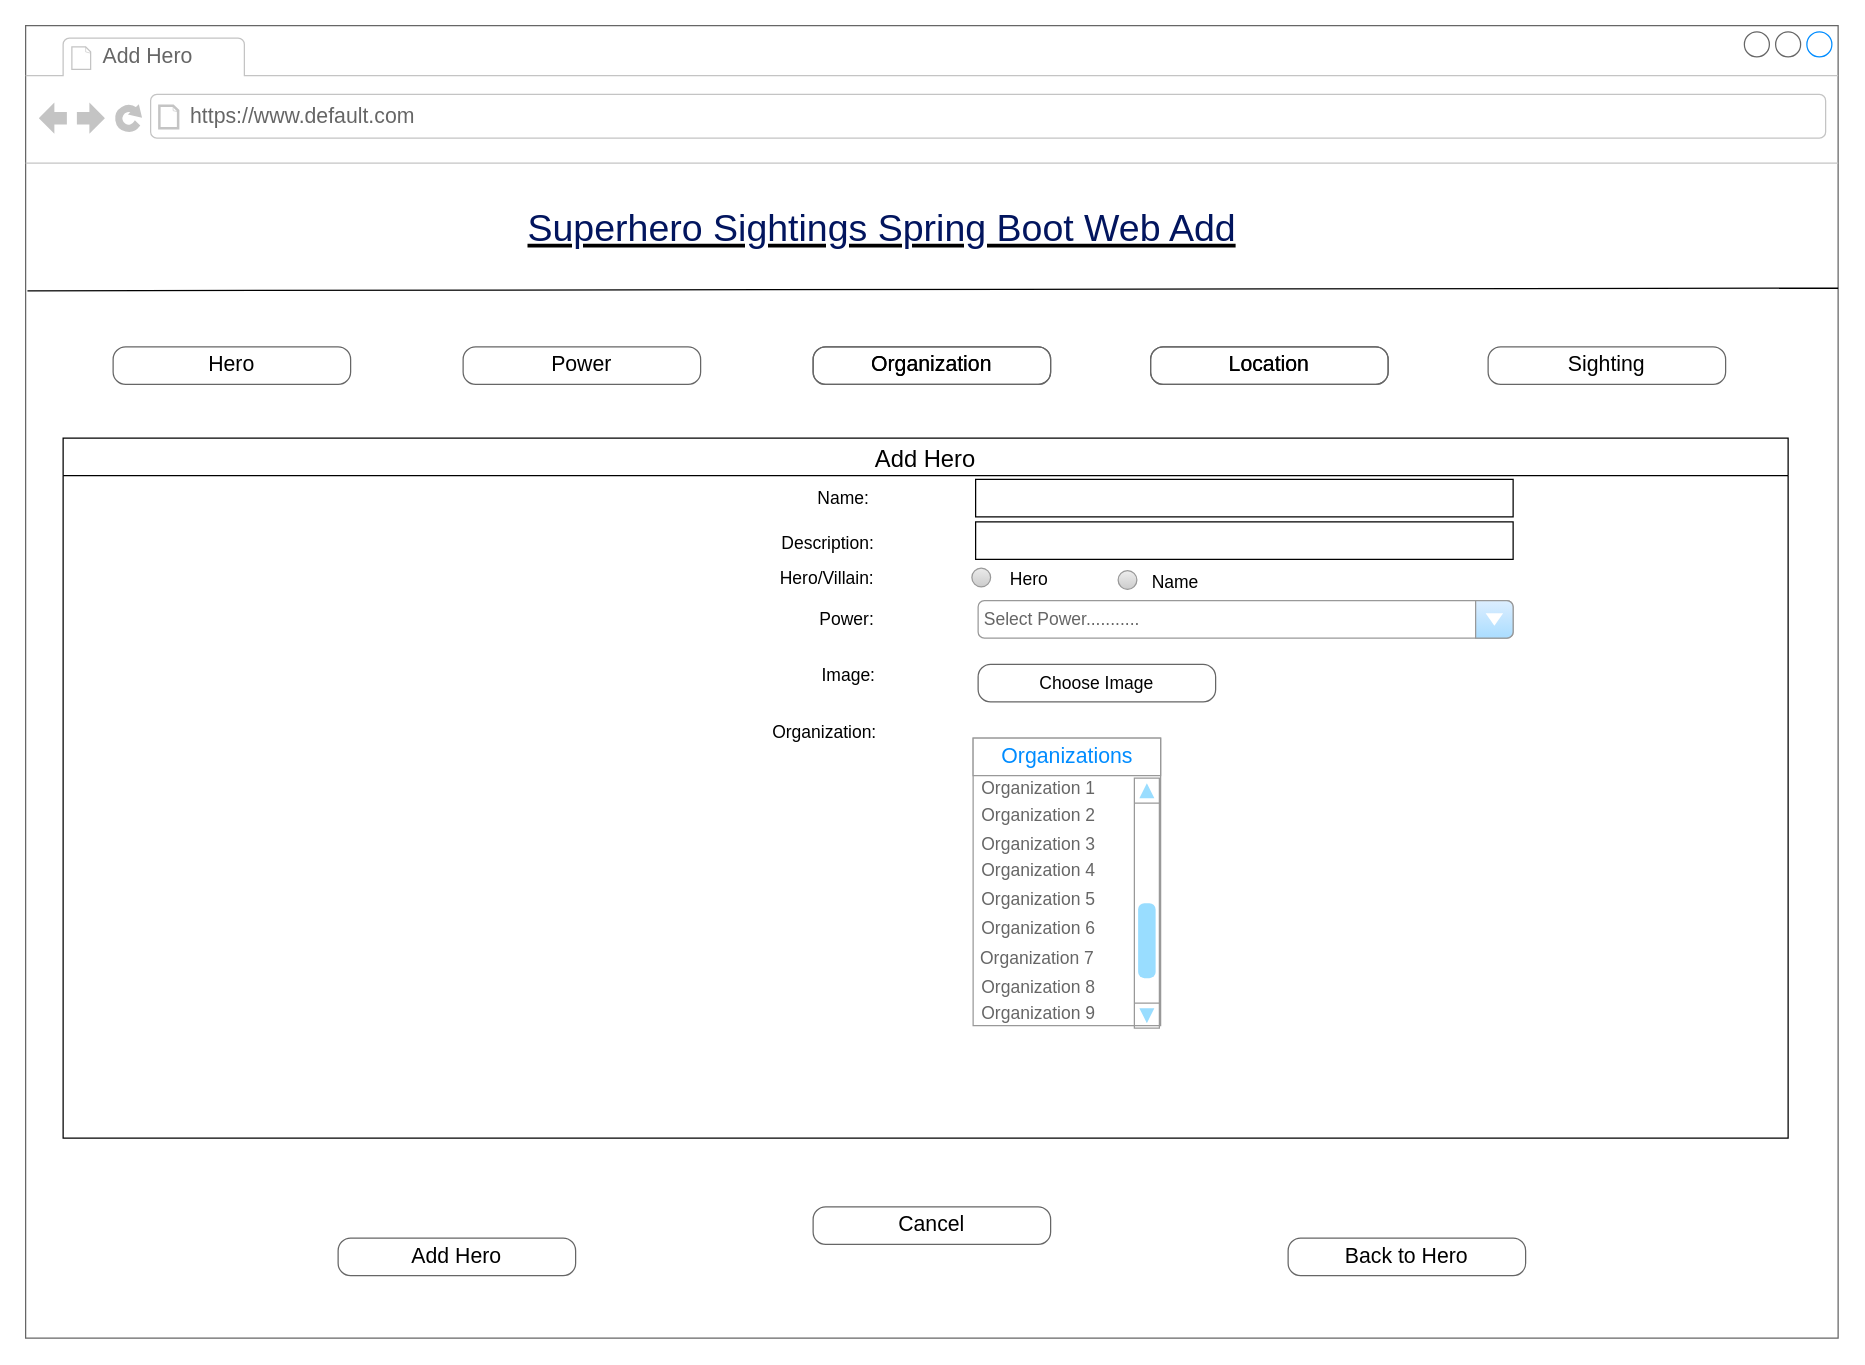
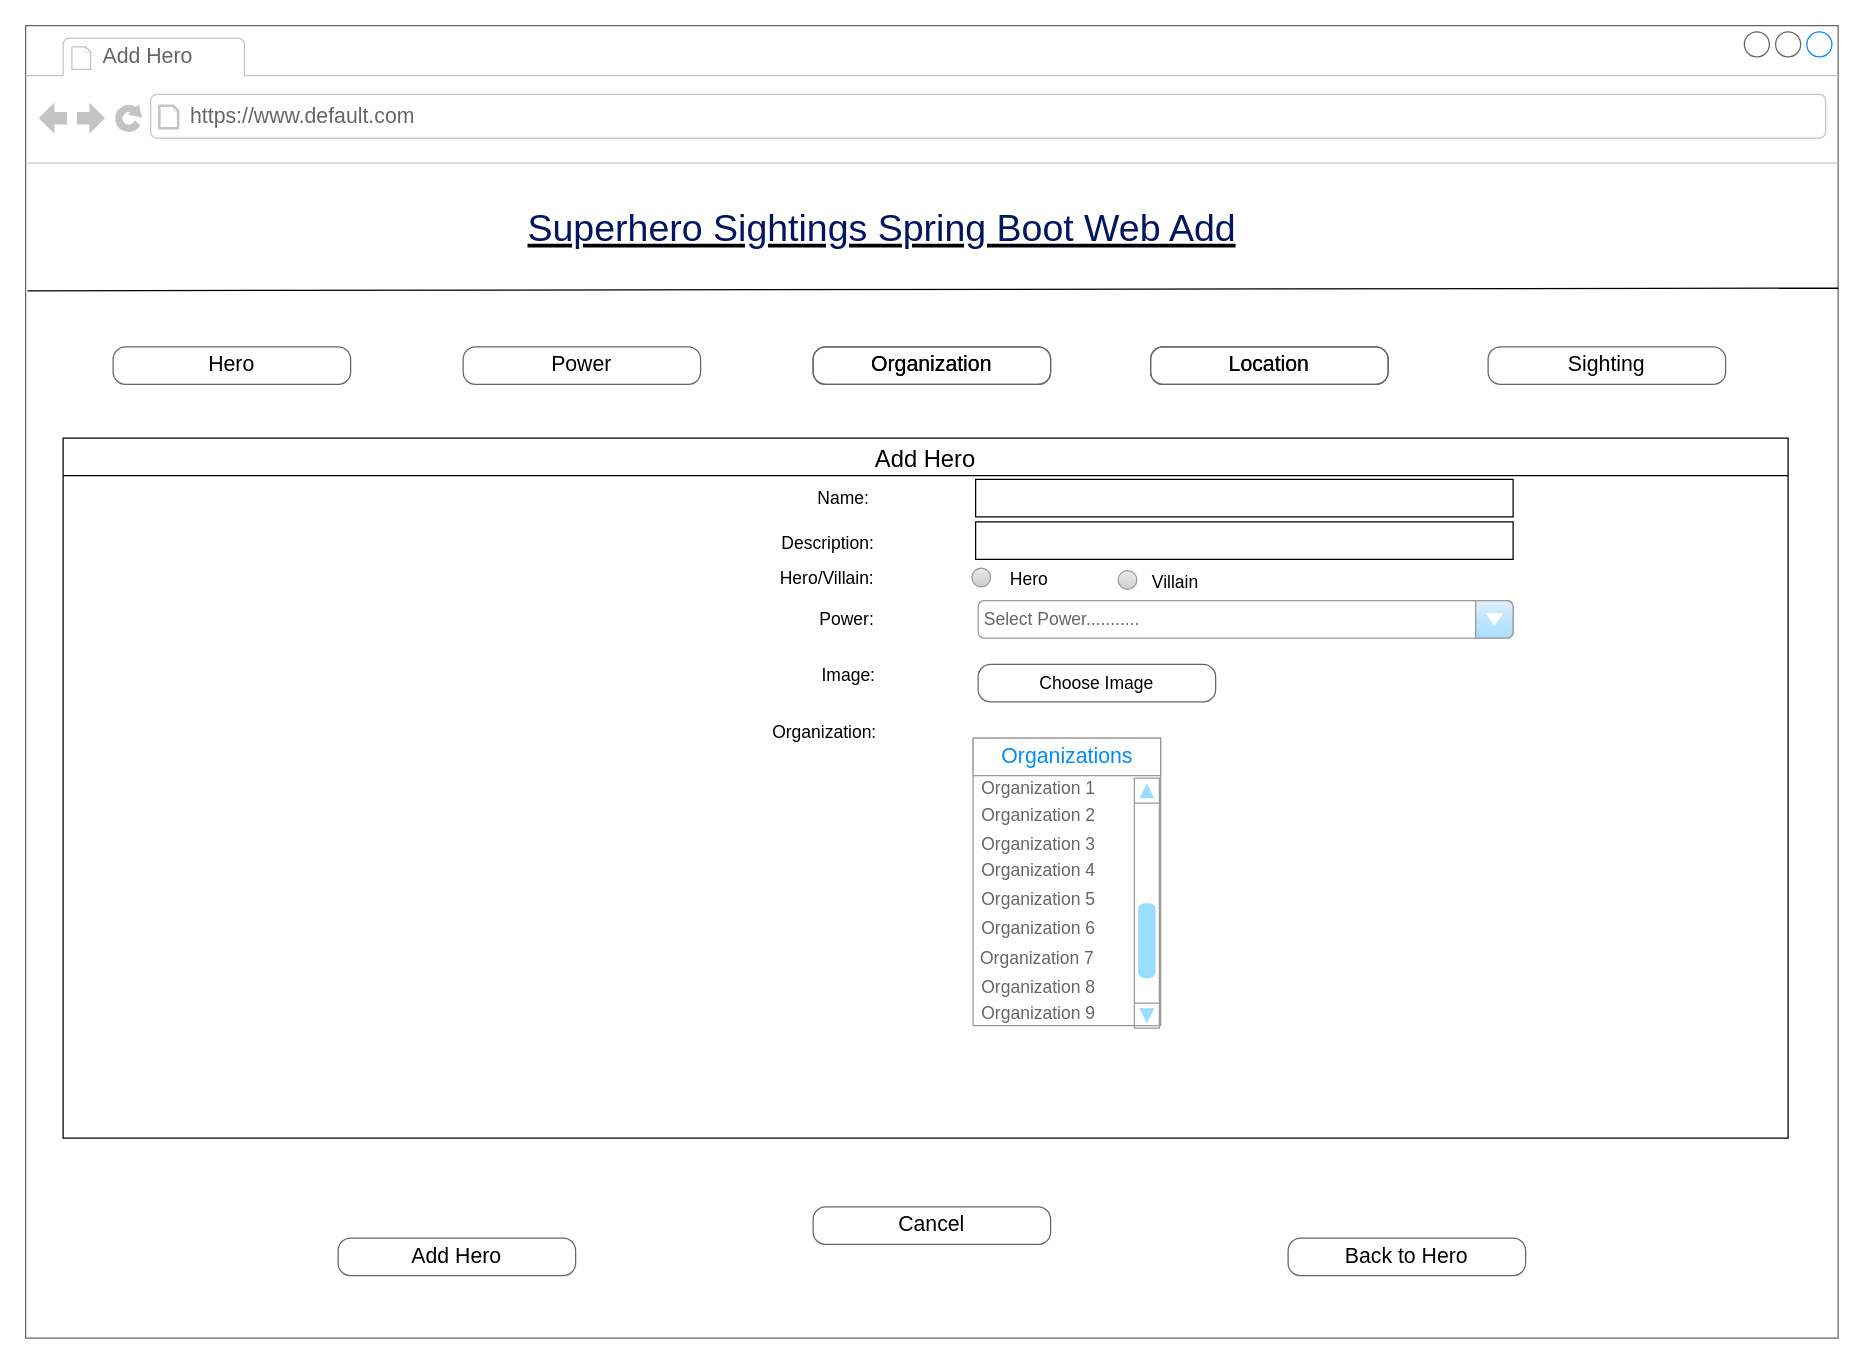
node "Name": label "Name" -> "Villain"
